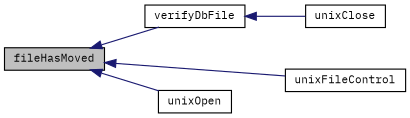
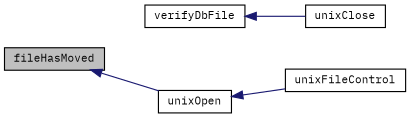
edge "verifyDbFile" -> "fileHasMoved": removed
edge "unixFileControl" -> "fileHasMoved": now "unixFileControl" -> "unixOpen"
